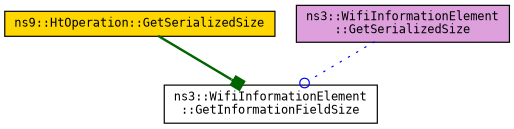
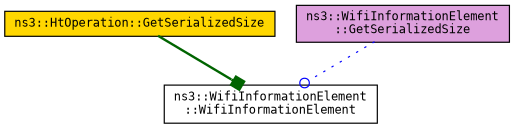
node "ns9::HtOperation::GetSerializedSize": label "ns9::HtOperation::GetSerializedSize" -> "ns3::HtOperation::GetSerializedSize"
node "ns3::WifiInformationElement ::GetInformationFieldSize": label "ns3::WifiInformationElement ::GetInformationFieldSize" -> "ns3::WifiInformationElement ::WifiInformationElement"
